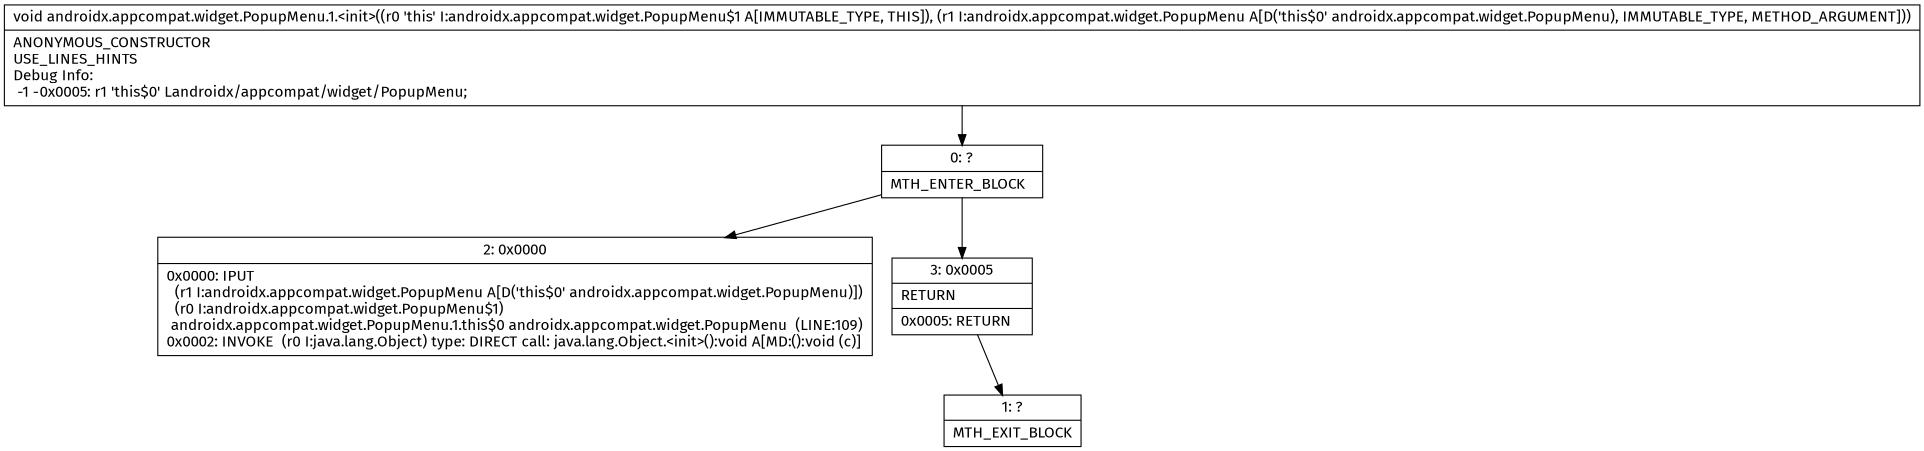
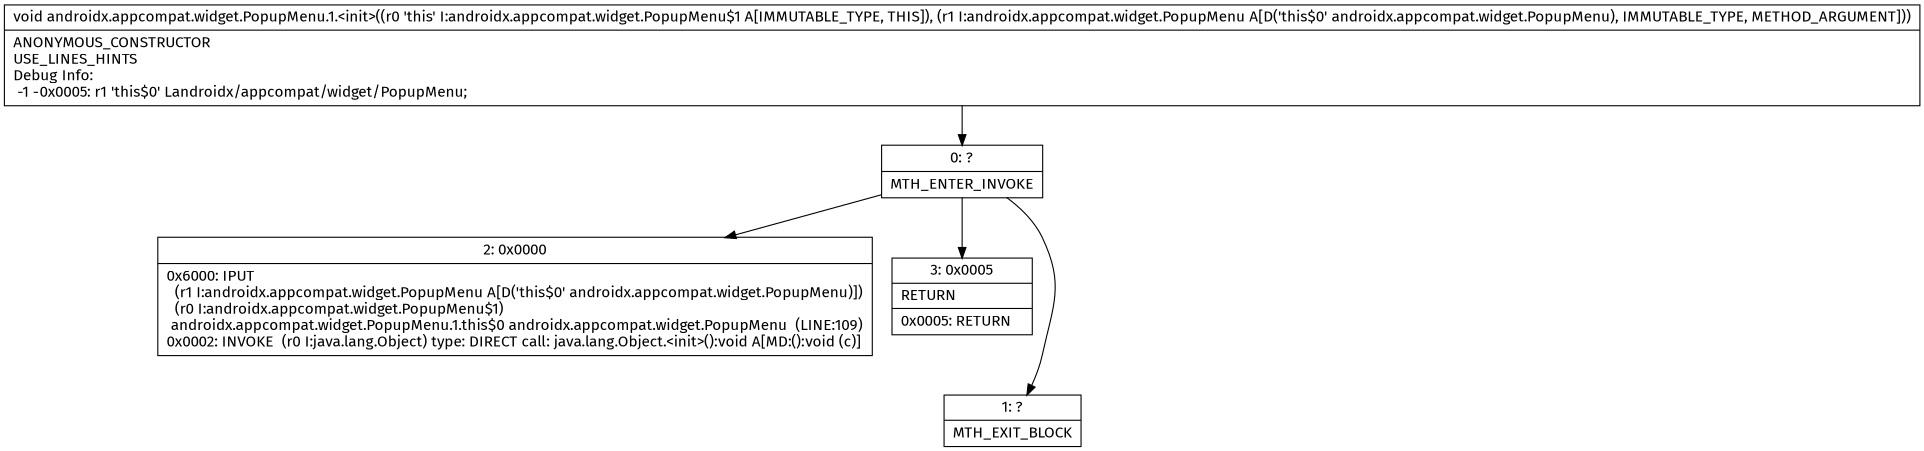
node "0: ?": text "MTH_ENTER_BLOCK" -> "MTH_ENTER_INVOKE"
node "2: 0x0000": text "0x0000: IPUT" -> "0x6000: IPUT"
edge "3: 0x0005" -> "1: ?": now "0: ?" -> "1: ?"
